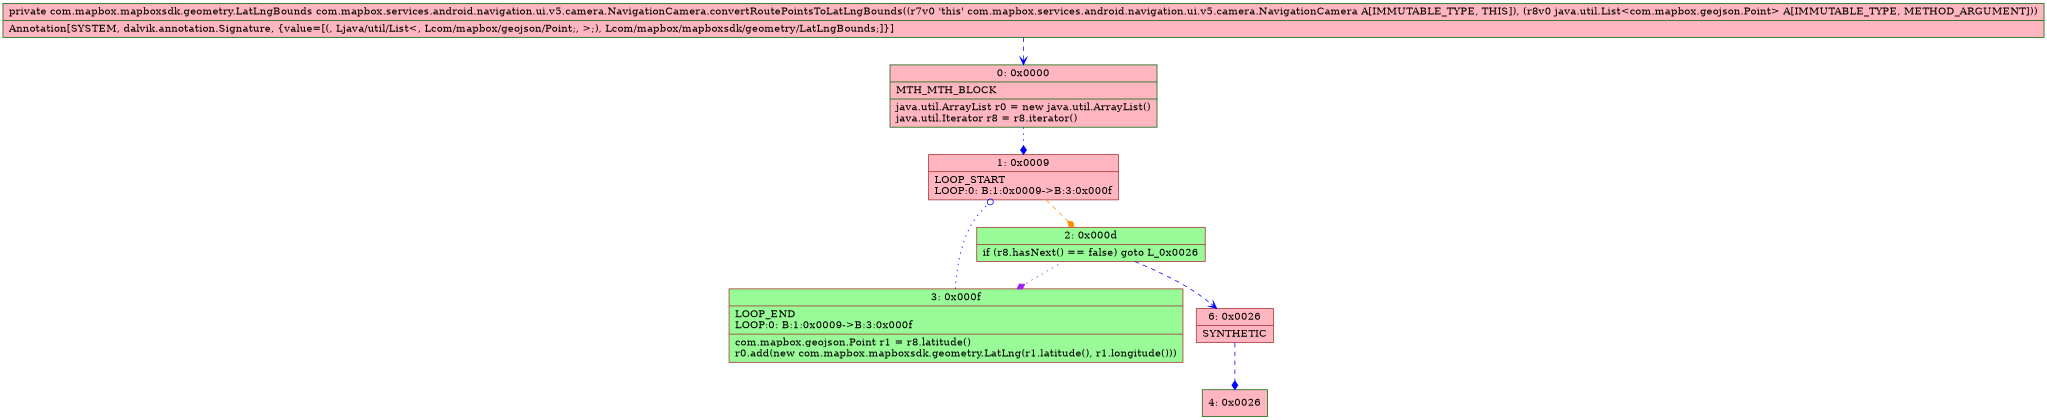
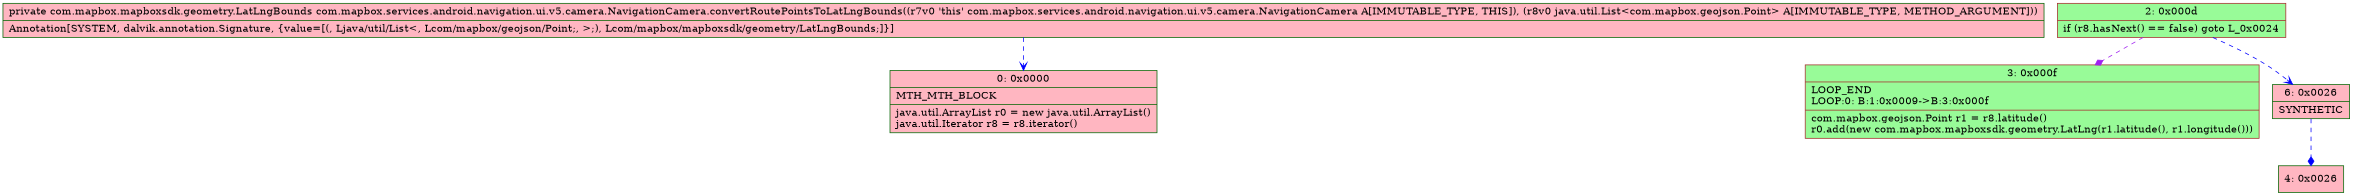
node "1: 0x0009": removed
node "2: 0x000d": text "if (r8.hasNext() == false) goto L_0x0026" -> "if (r8.hasNext() == false) goto L_0x0024"
edge "2: 0x000d" -> "3: 0x000f": style dotted -> dashed
node "6: 0x0026": color brown -> darkgreen
